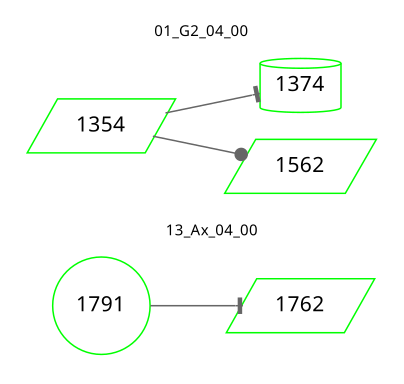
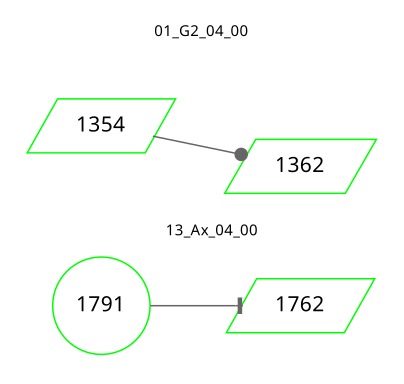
node "1374": removed
node "1562": label "1562" -> "1362"
